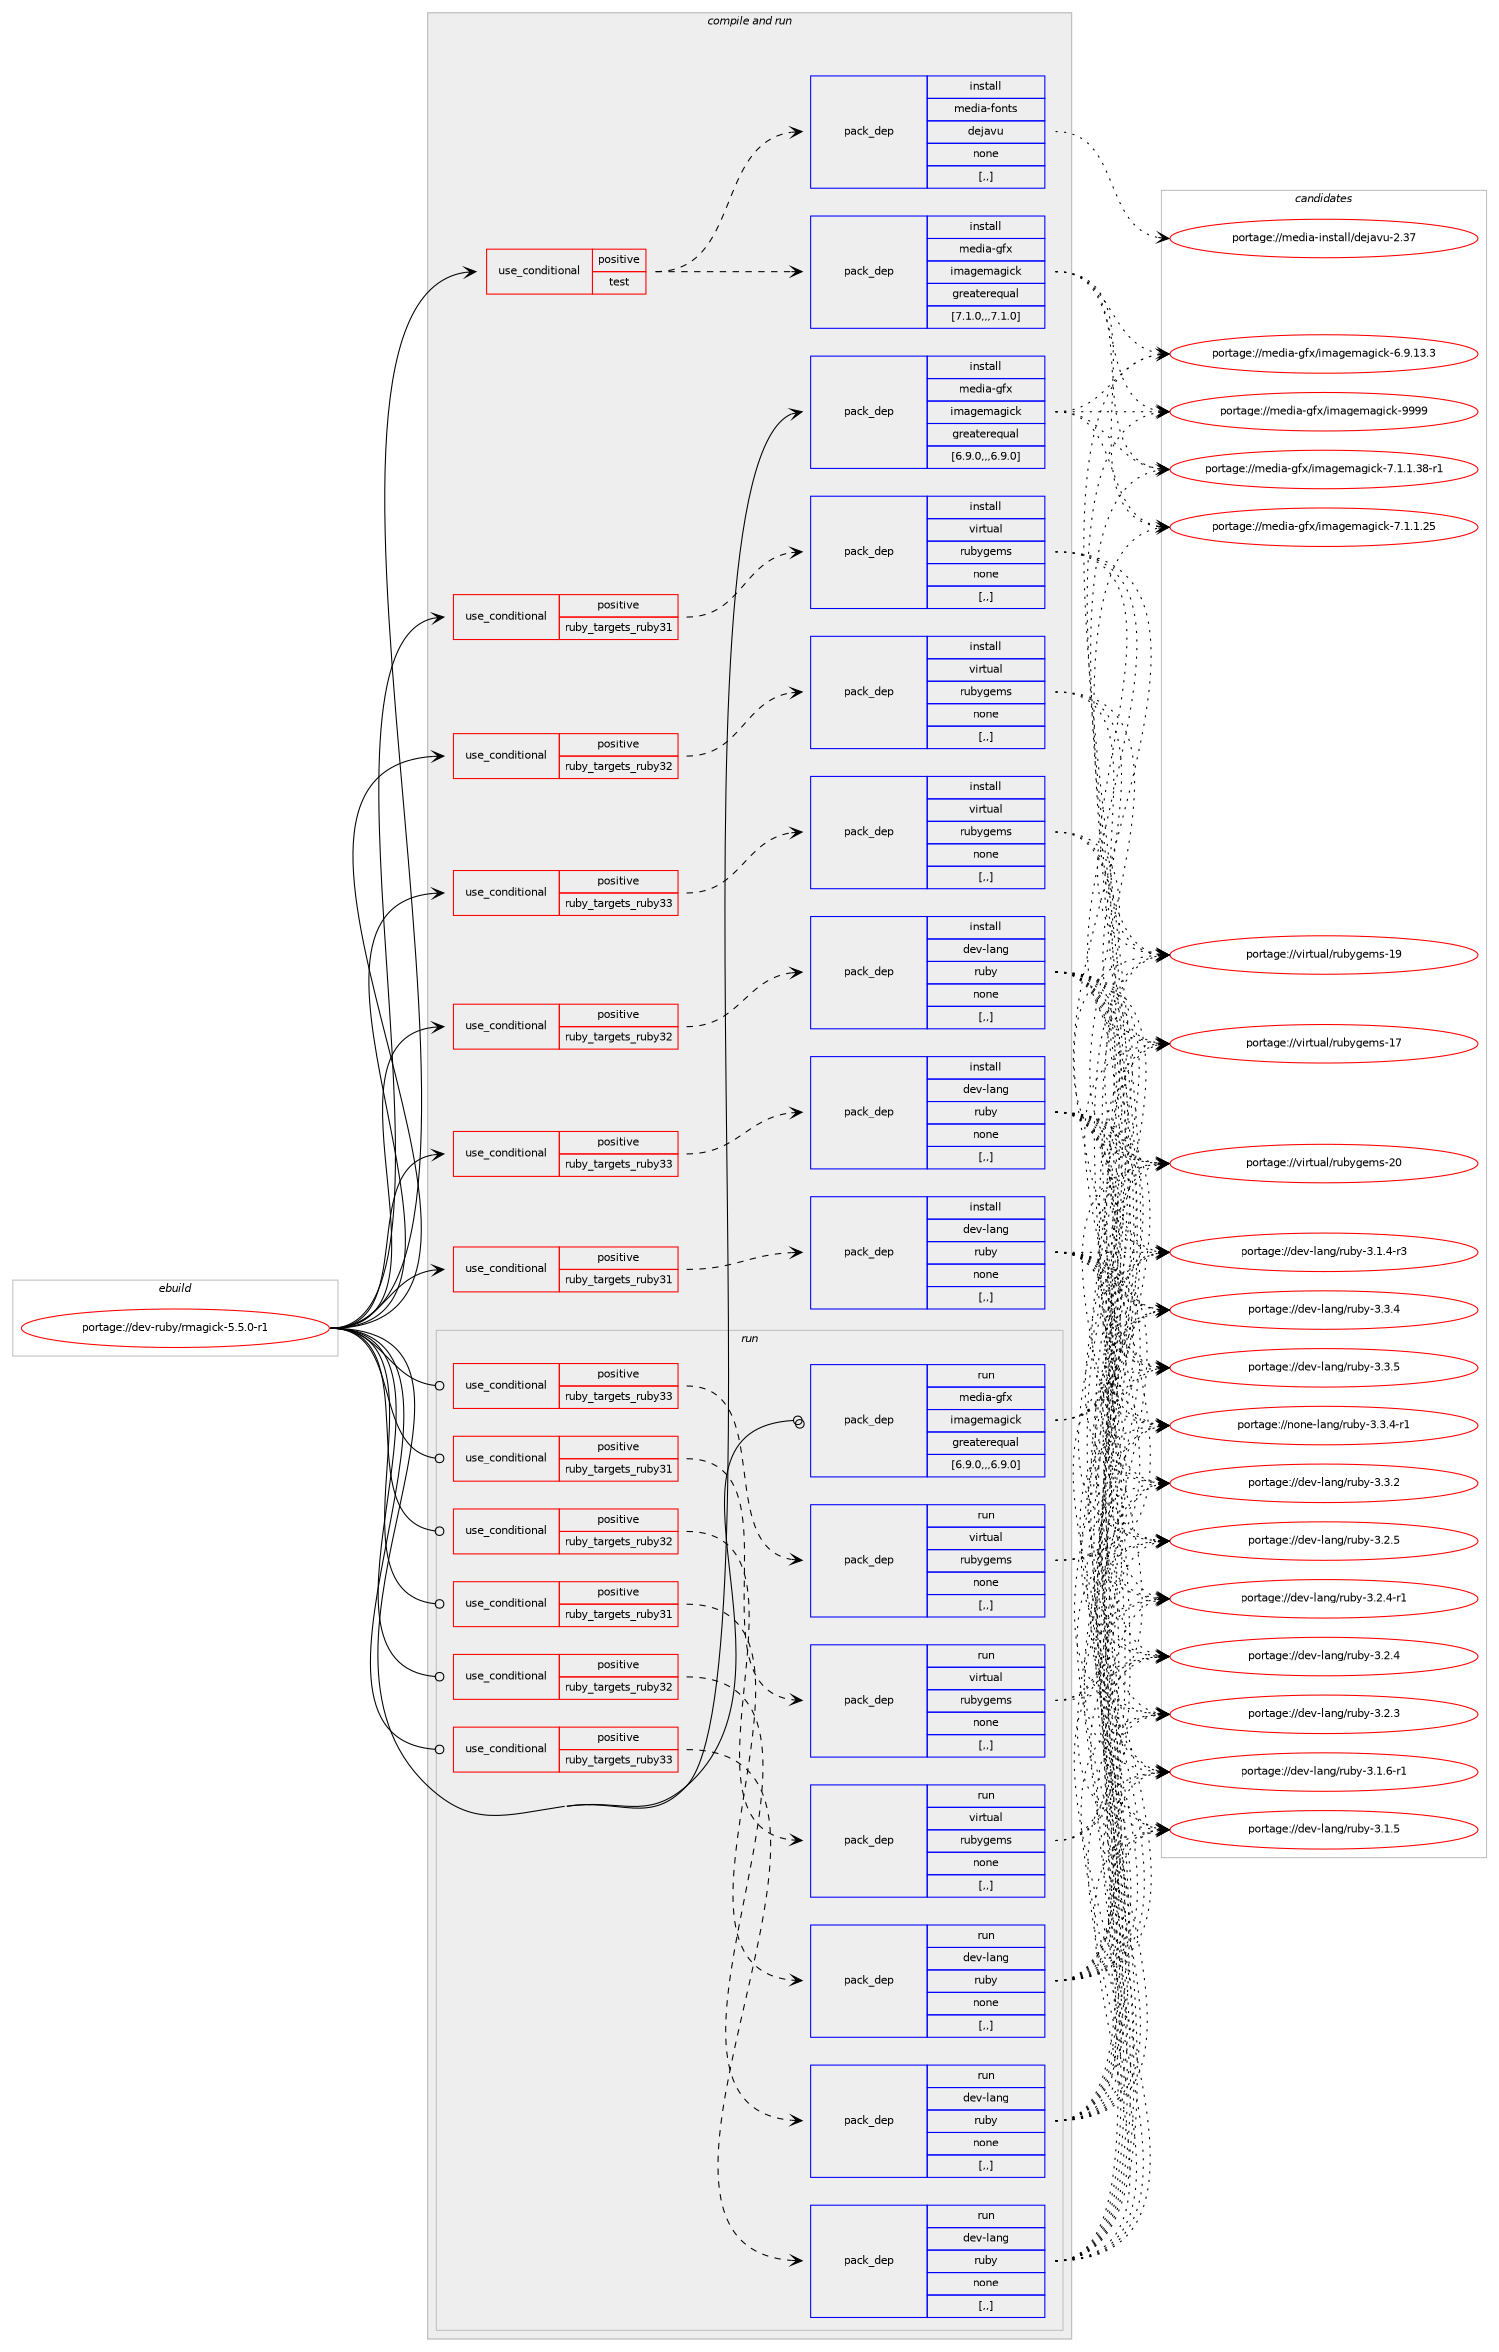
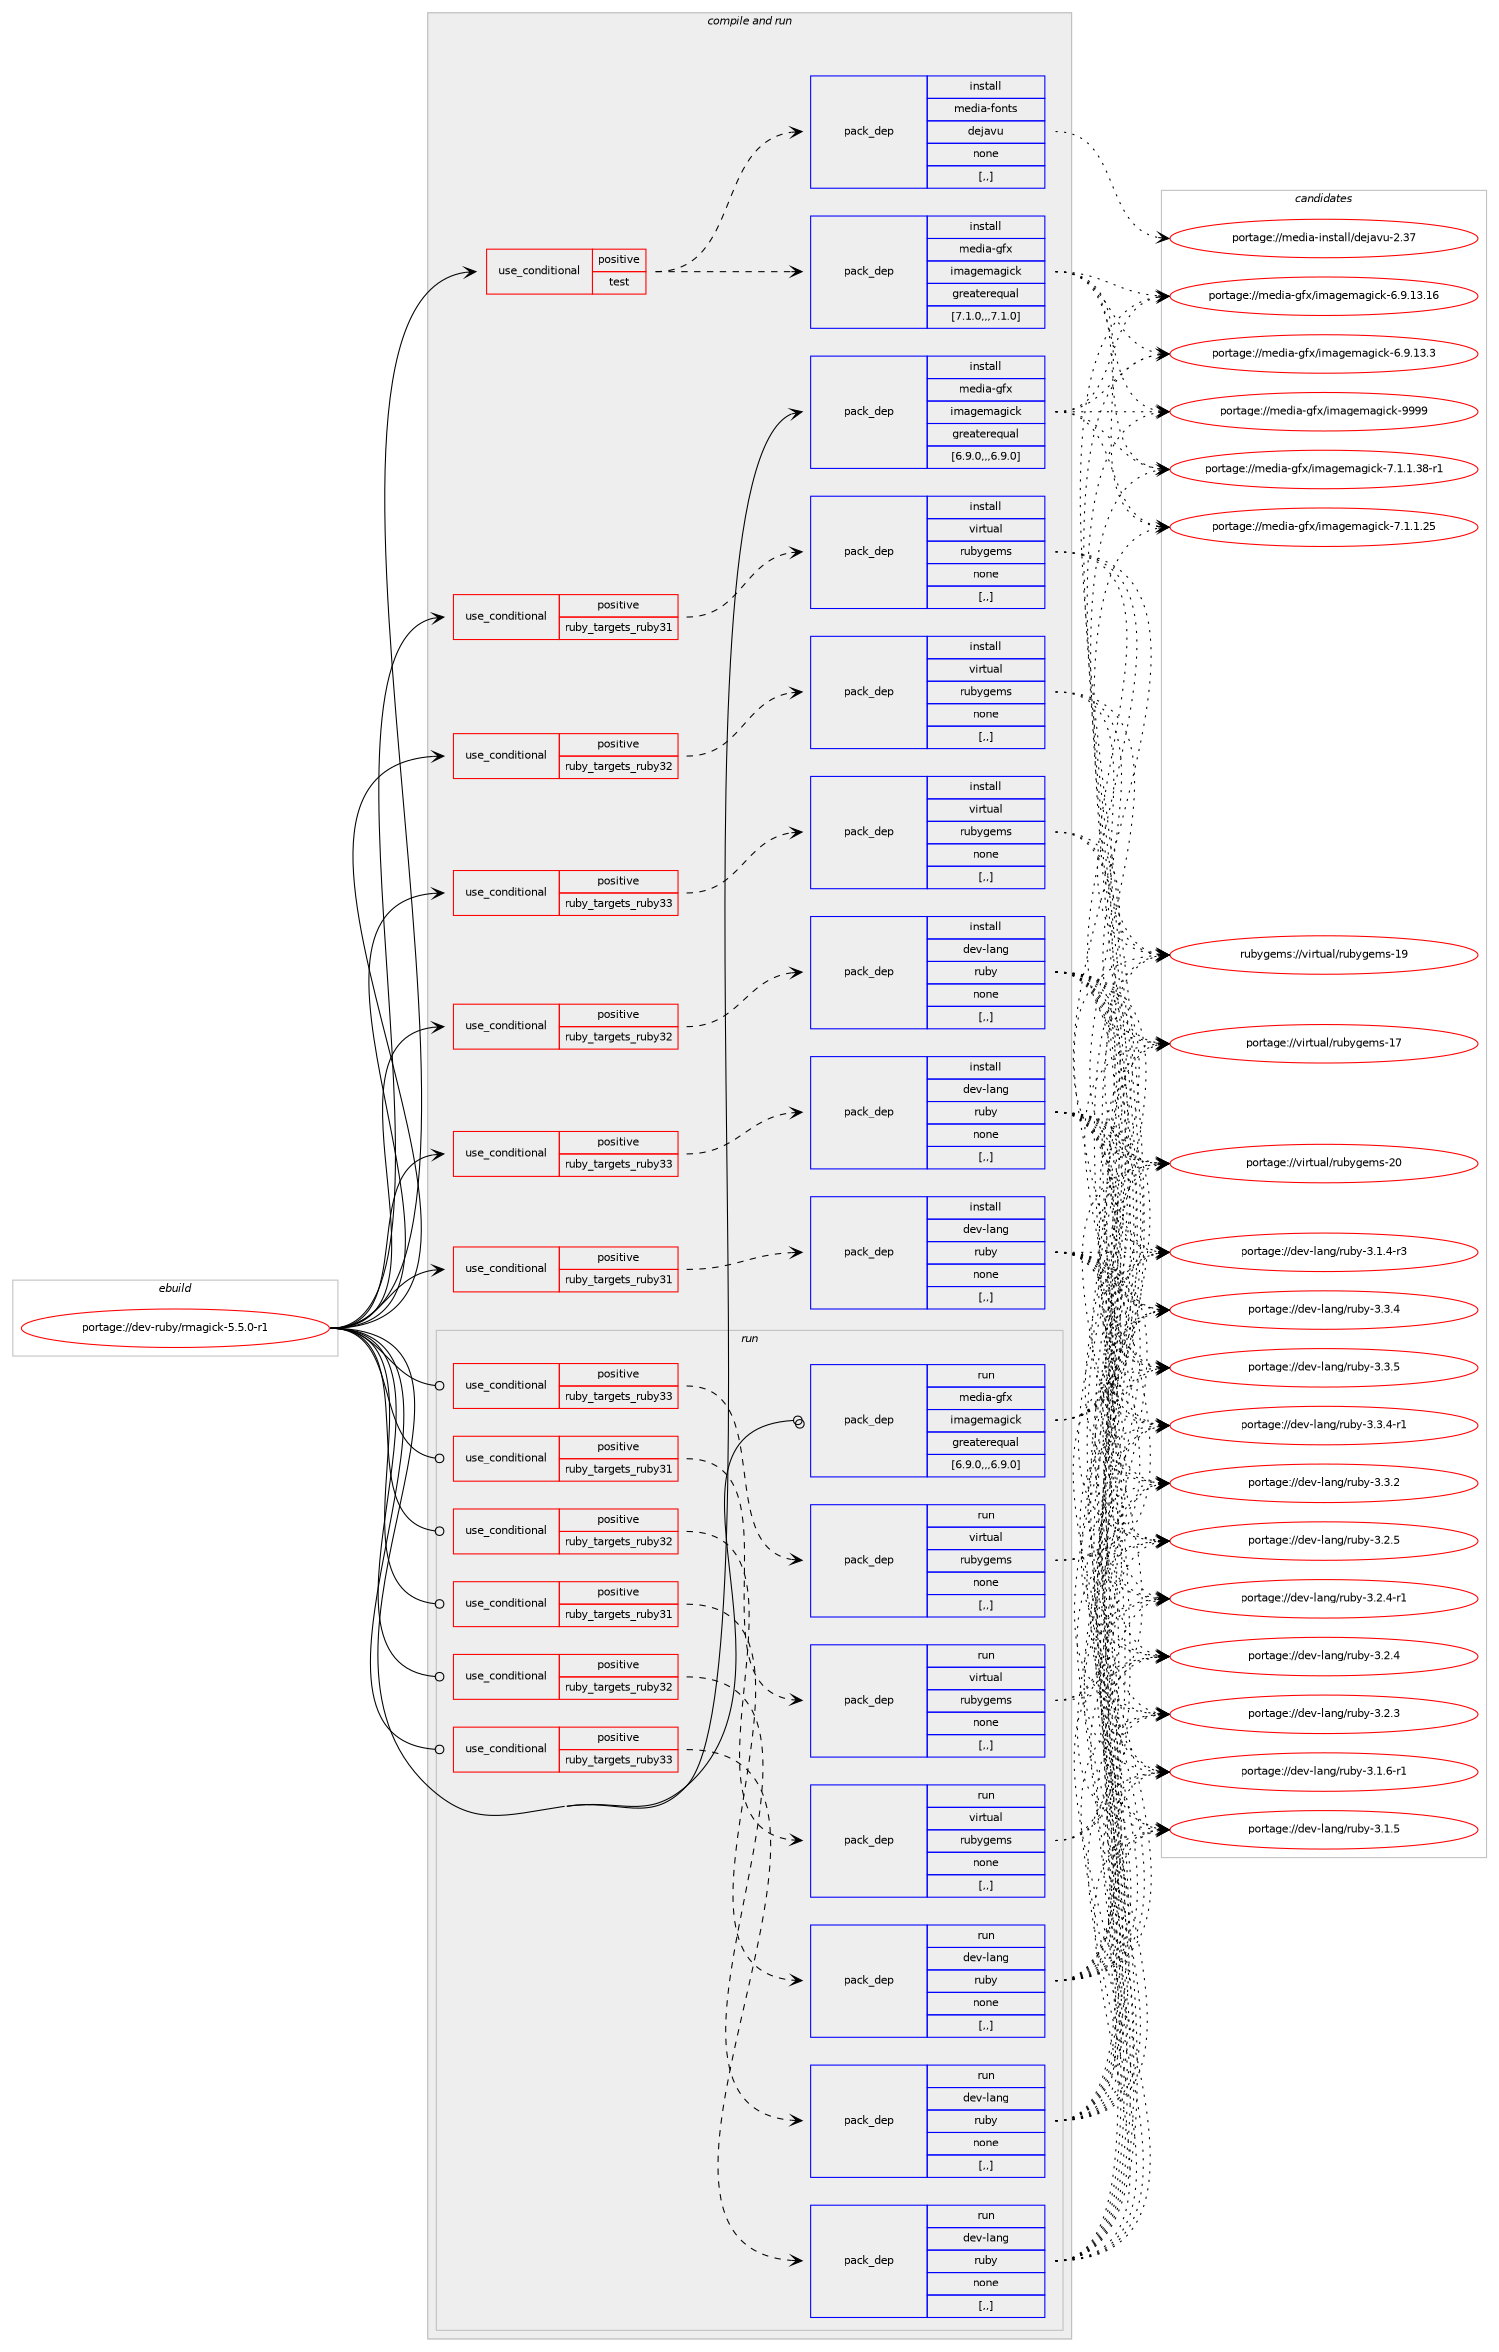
node "portage://media-gfx/imagemagick-6.9.13.16": added
node "portage://virtual/rubygems-19": label "portage://virtual/rubygems-19" -> "rubygems://virtual/rubygems-19"
node "portage://none-lang/ruby-3.3.4-r1": label "portage://none-lang/ruby-3.3.4-r1" -> "portage://dev-lang/ruby-3.3.4-r1"
